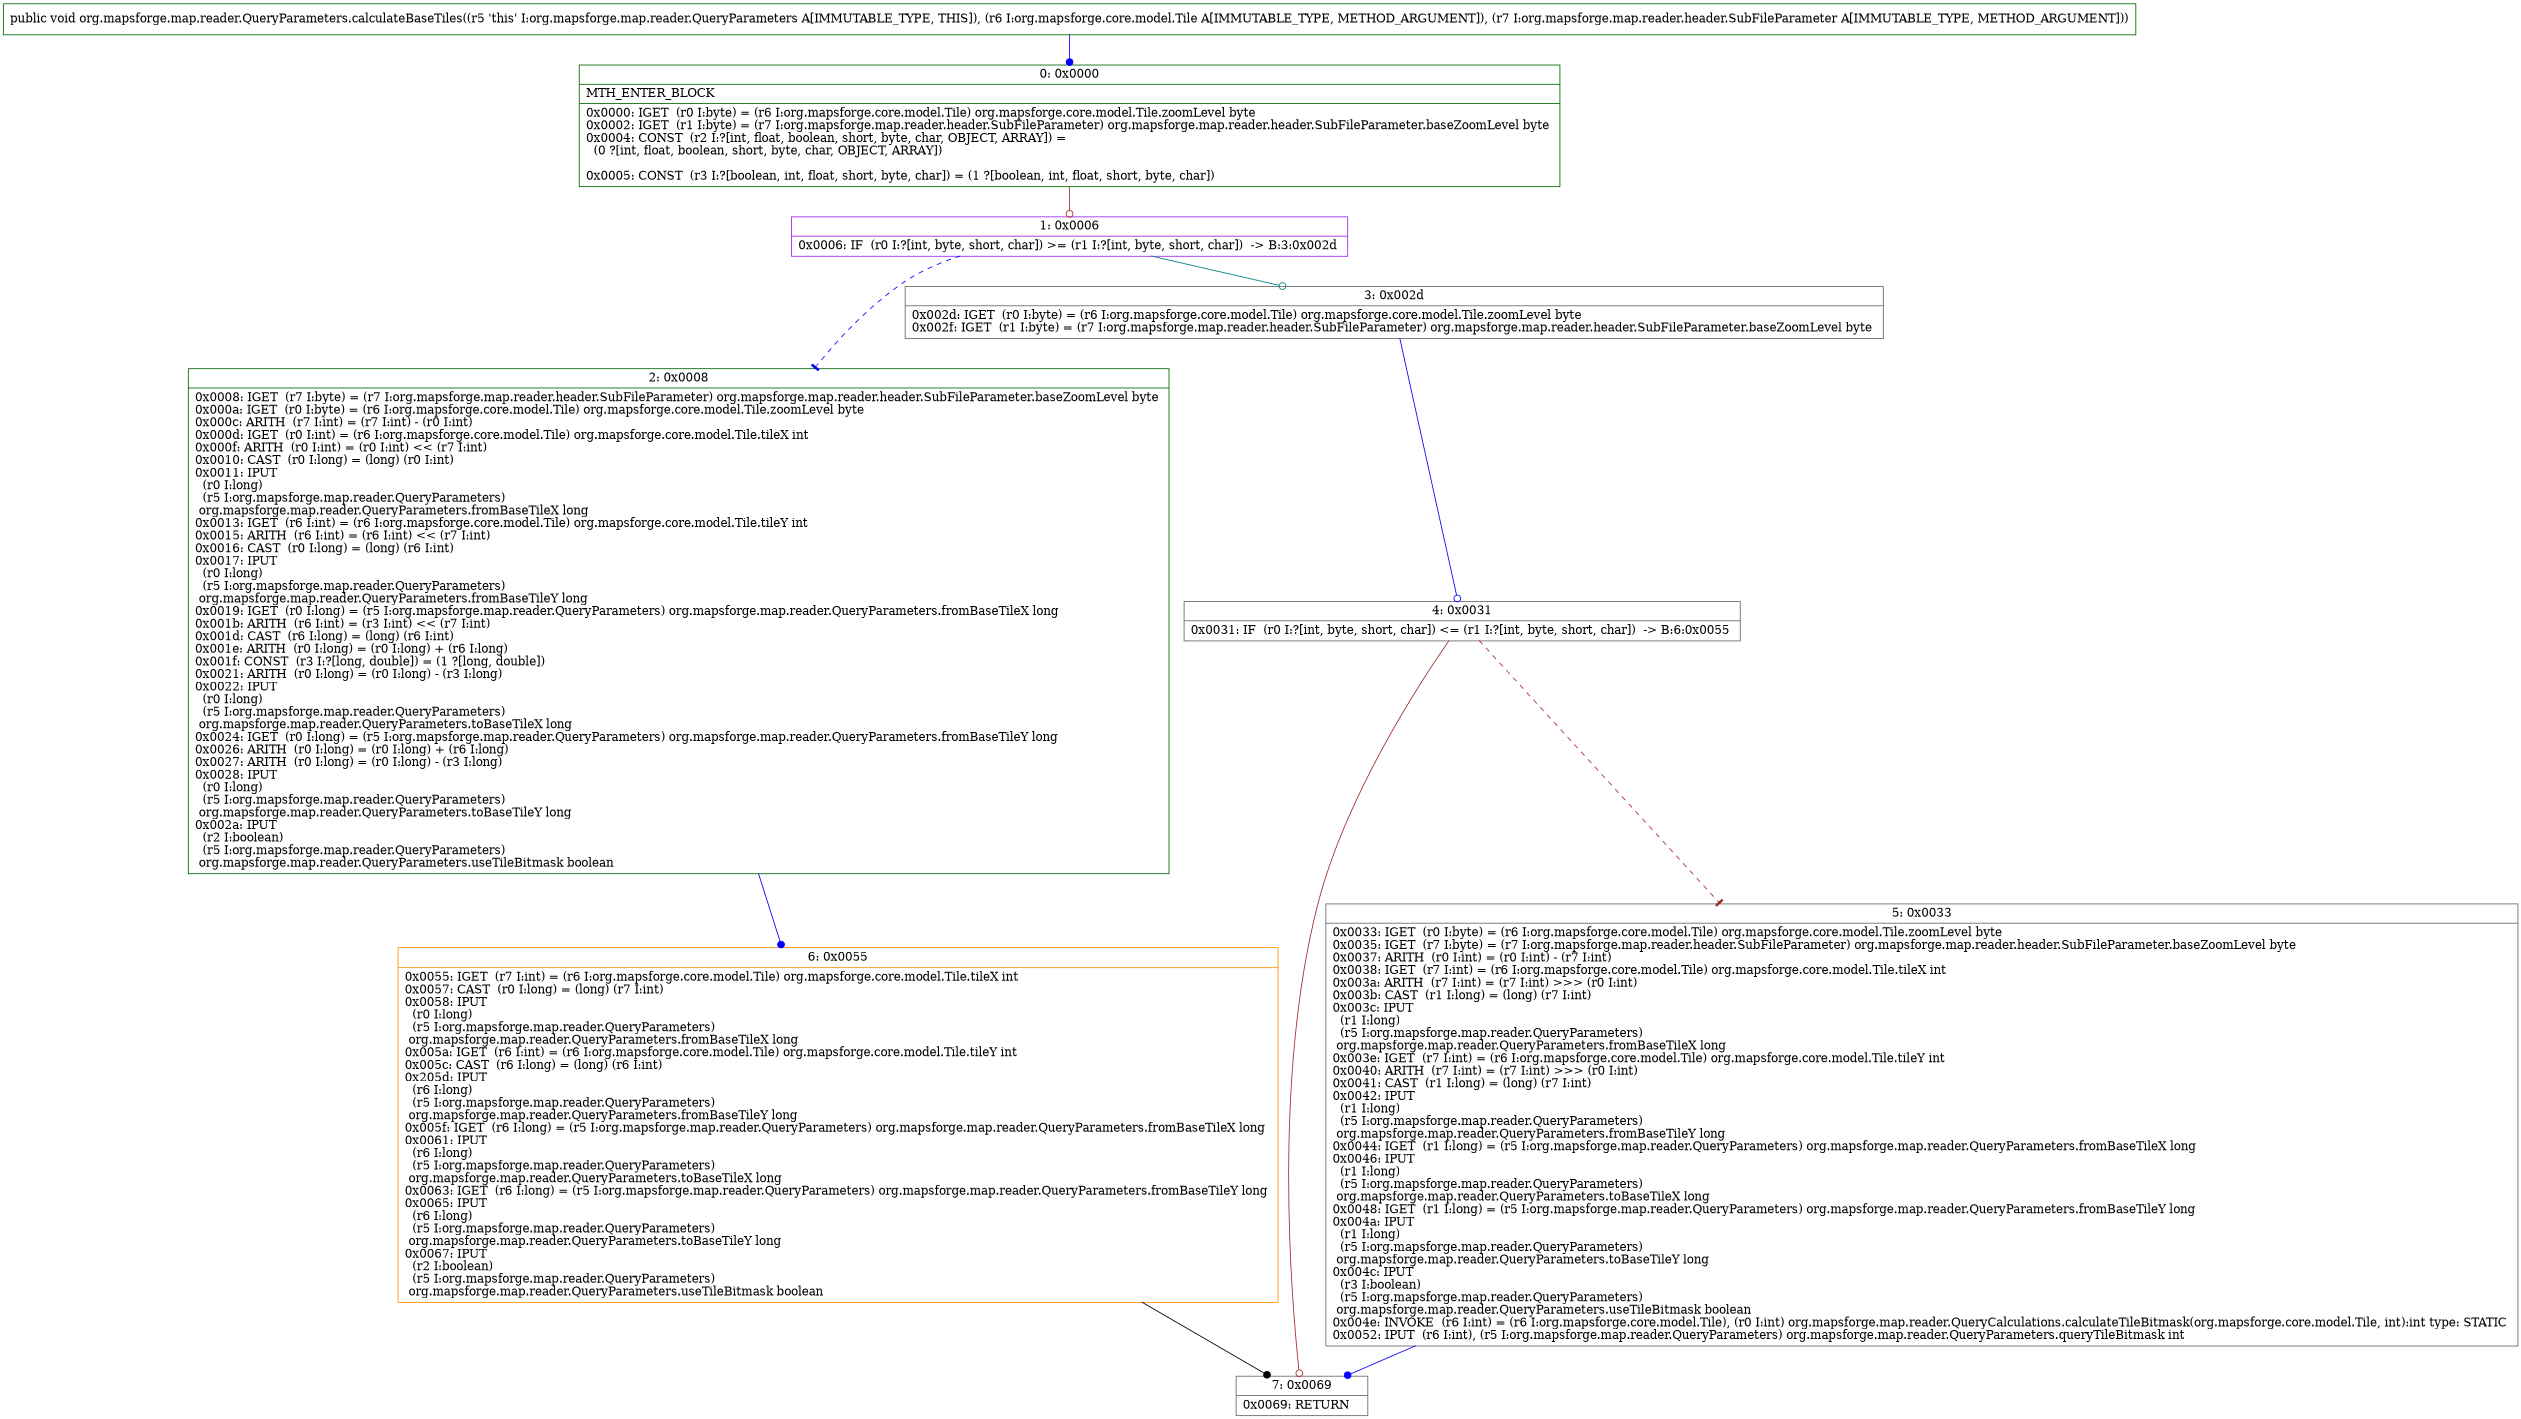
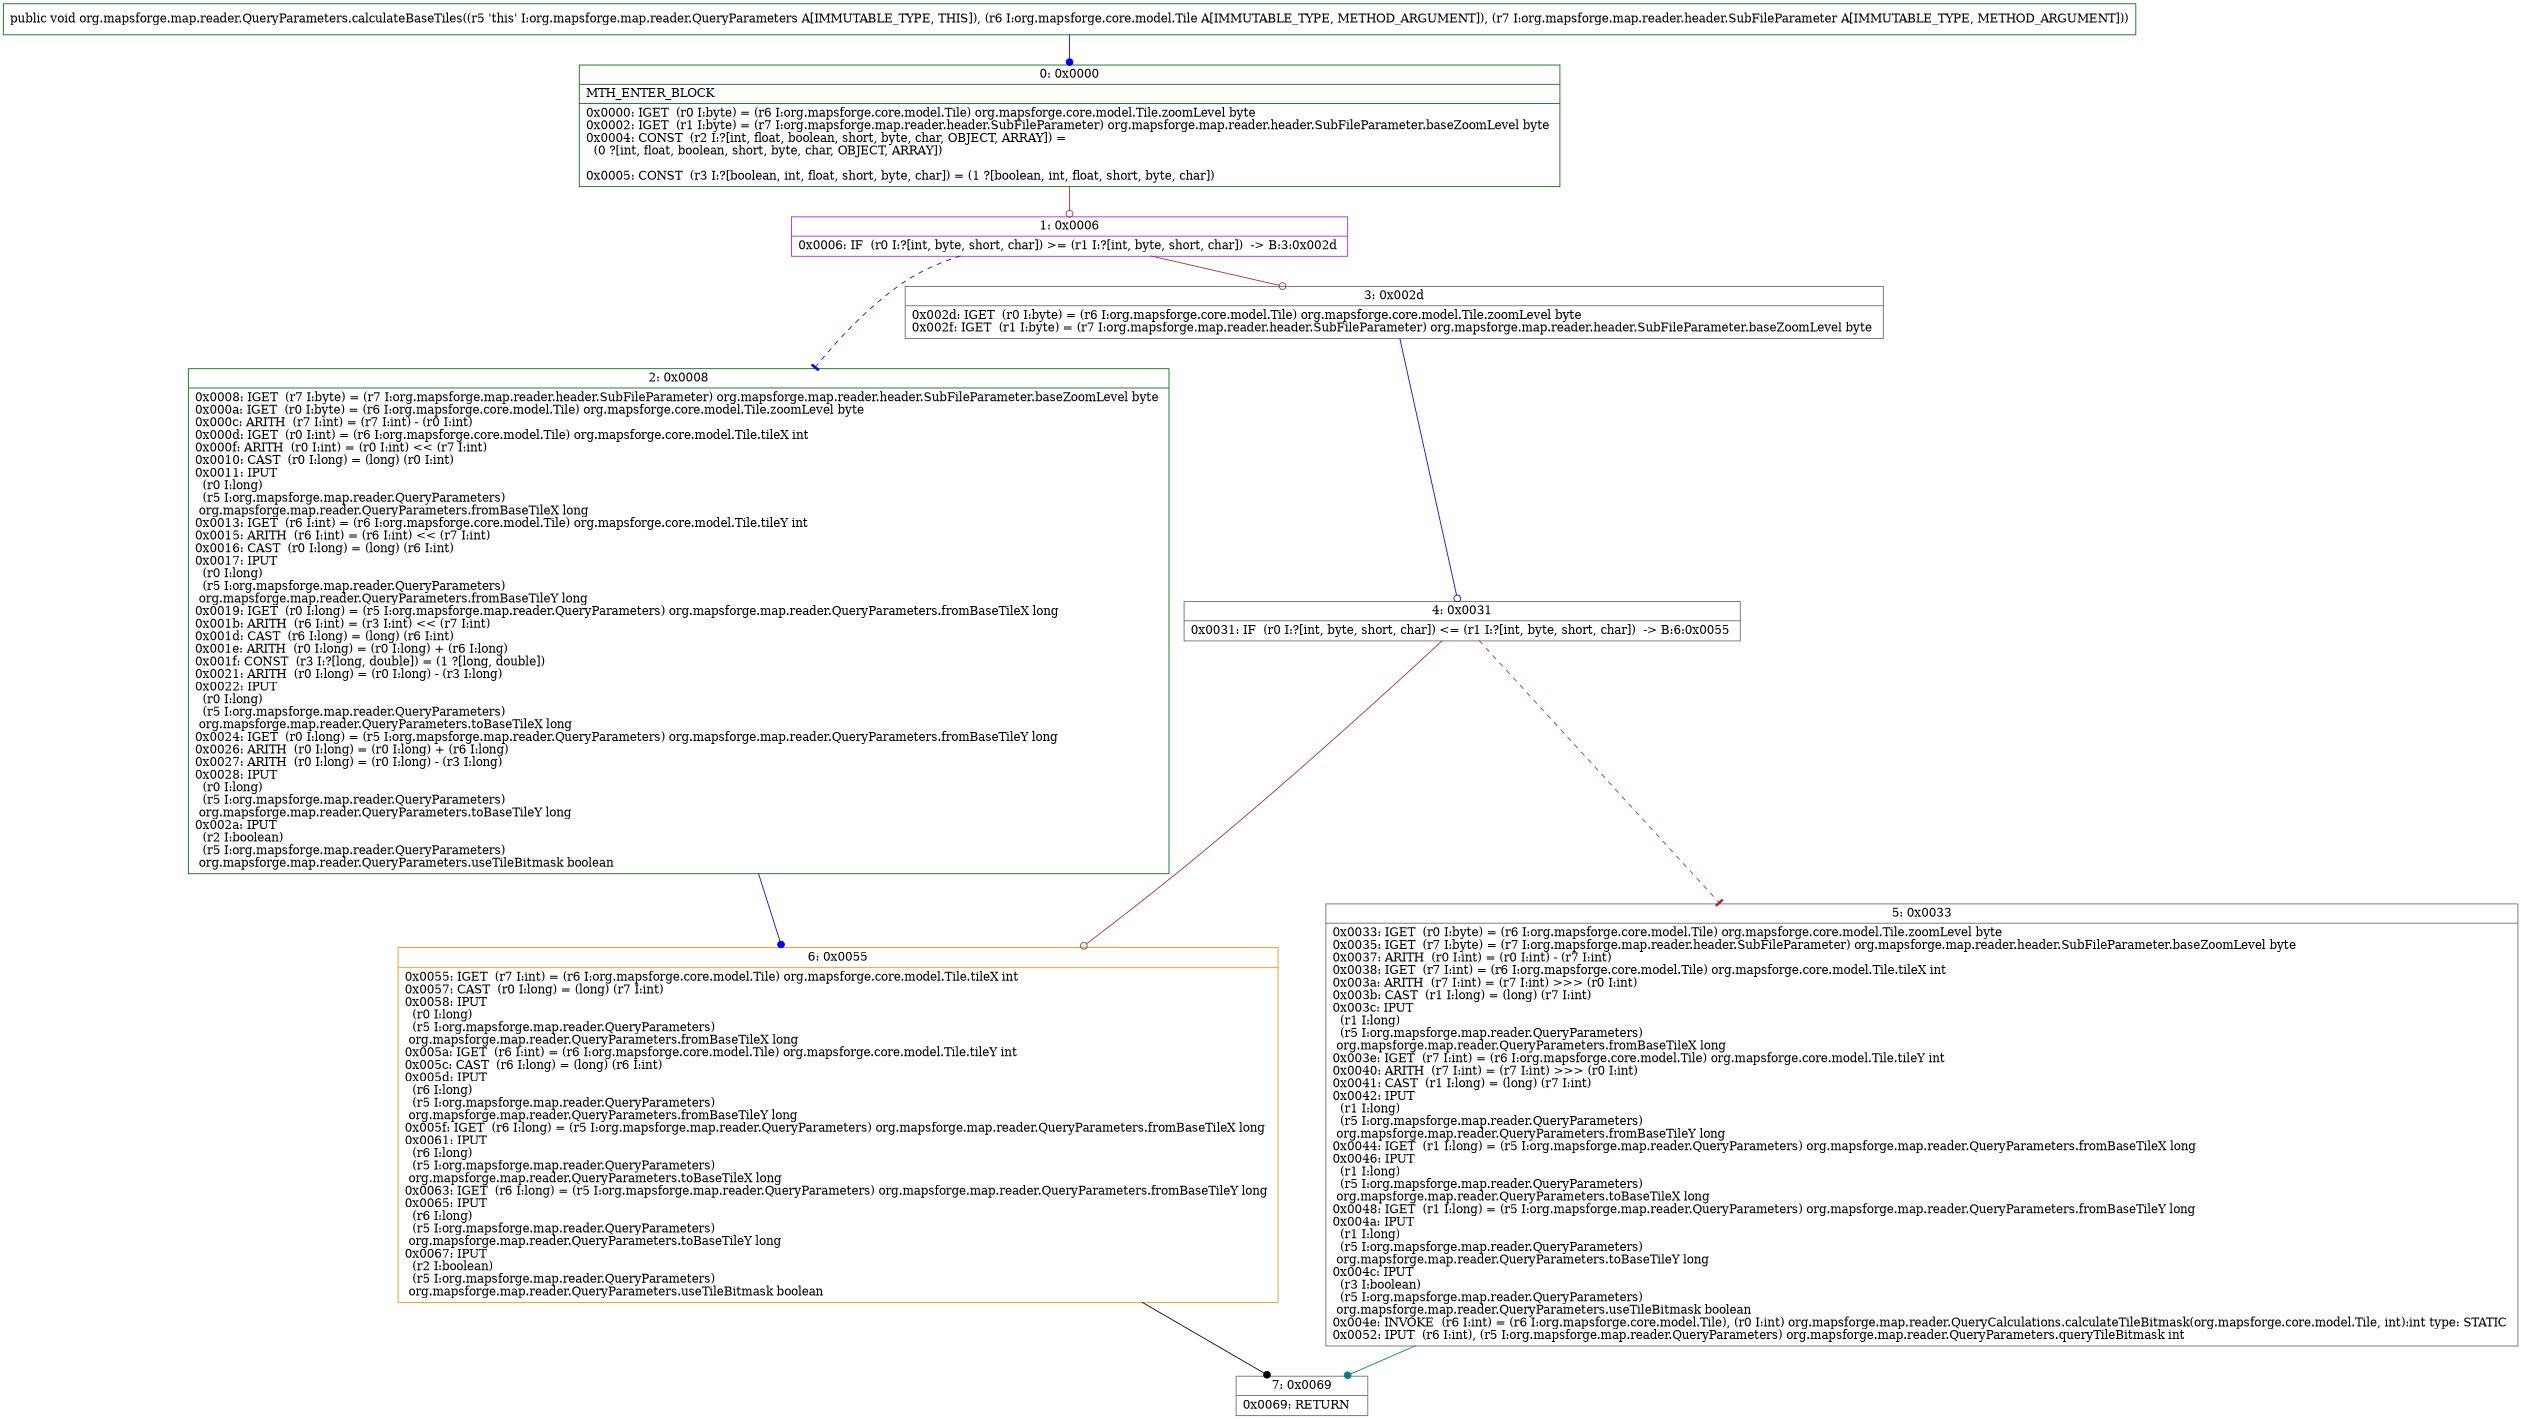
edge "1: 0x0006" -> "3: 0x002d": color teal -> brown
edge "4: 0x0031" -> "7: 0x0069": now "4: 0x0031" -> "6: 0x0055"
node "6: 0x0055": text "0x205d: IPUT" -> "0x005d: IPUT"
edge "5: 0x0033" -> "7: 0x0069": color blue -> teal
